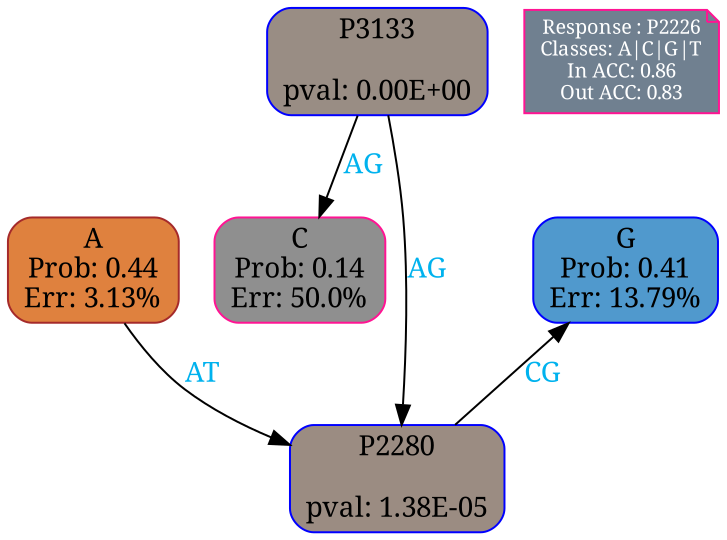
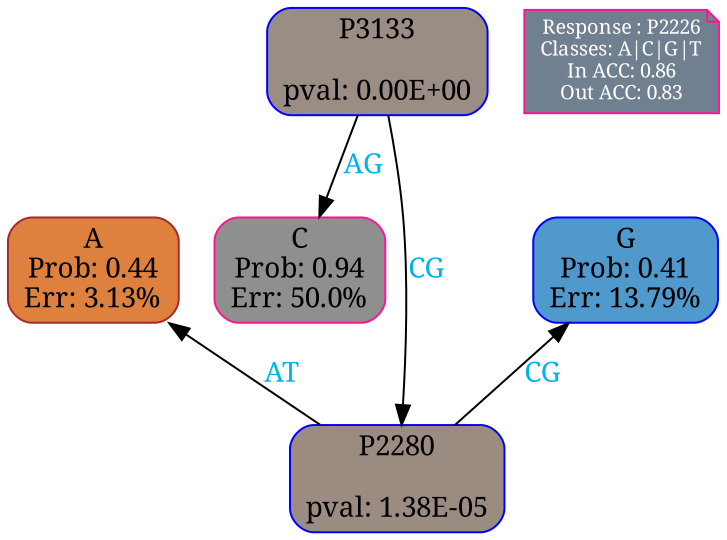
node "C Prob: 0.14 Err: 50.0%": label "C Prob: 0.14 Err: 50.0%" -> "C Prob: 0.94 Err: 50.0%"
edge "P3133 pval: 0.00E+00" -> "P2280 pval: 1.38E-05": label "AG" -> "CG"
edge "A Prob: 0.44 Err: 3.13%" -> "P2280 pval: 1.38E-05": reversed
